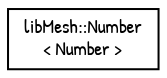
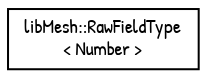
node "libMesh::Number < Number >": label "libMesh::Number < Number >" -> "libMesh::RawFieldType < Number >"
